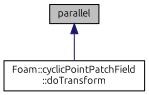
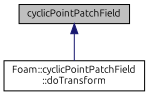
node "parallel": label "parallel" -> "cyclicPointPatchField"
